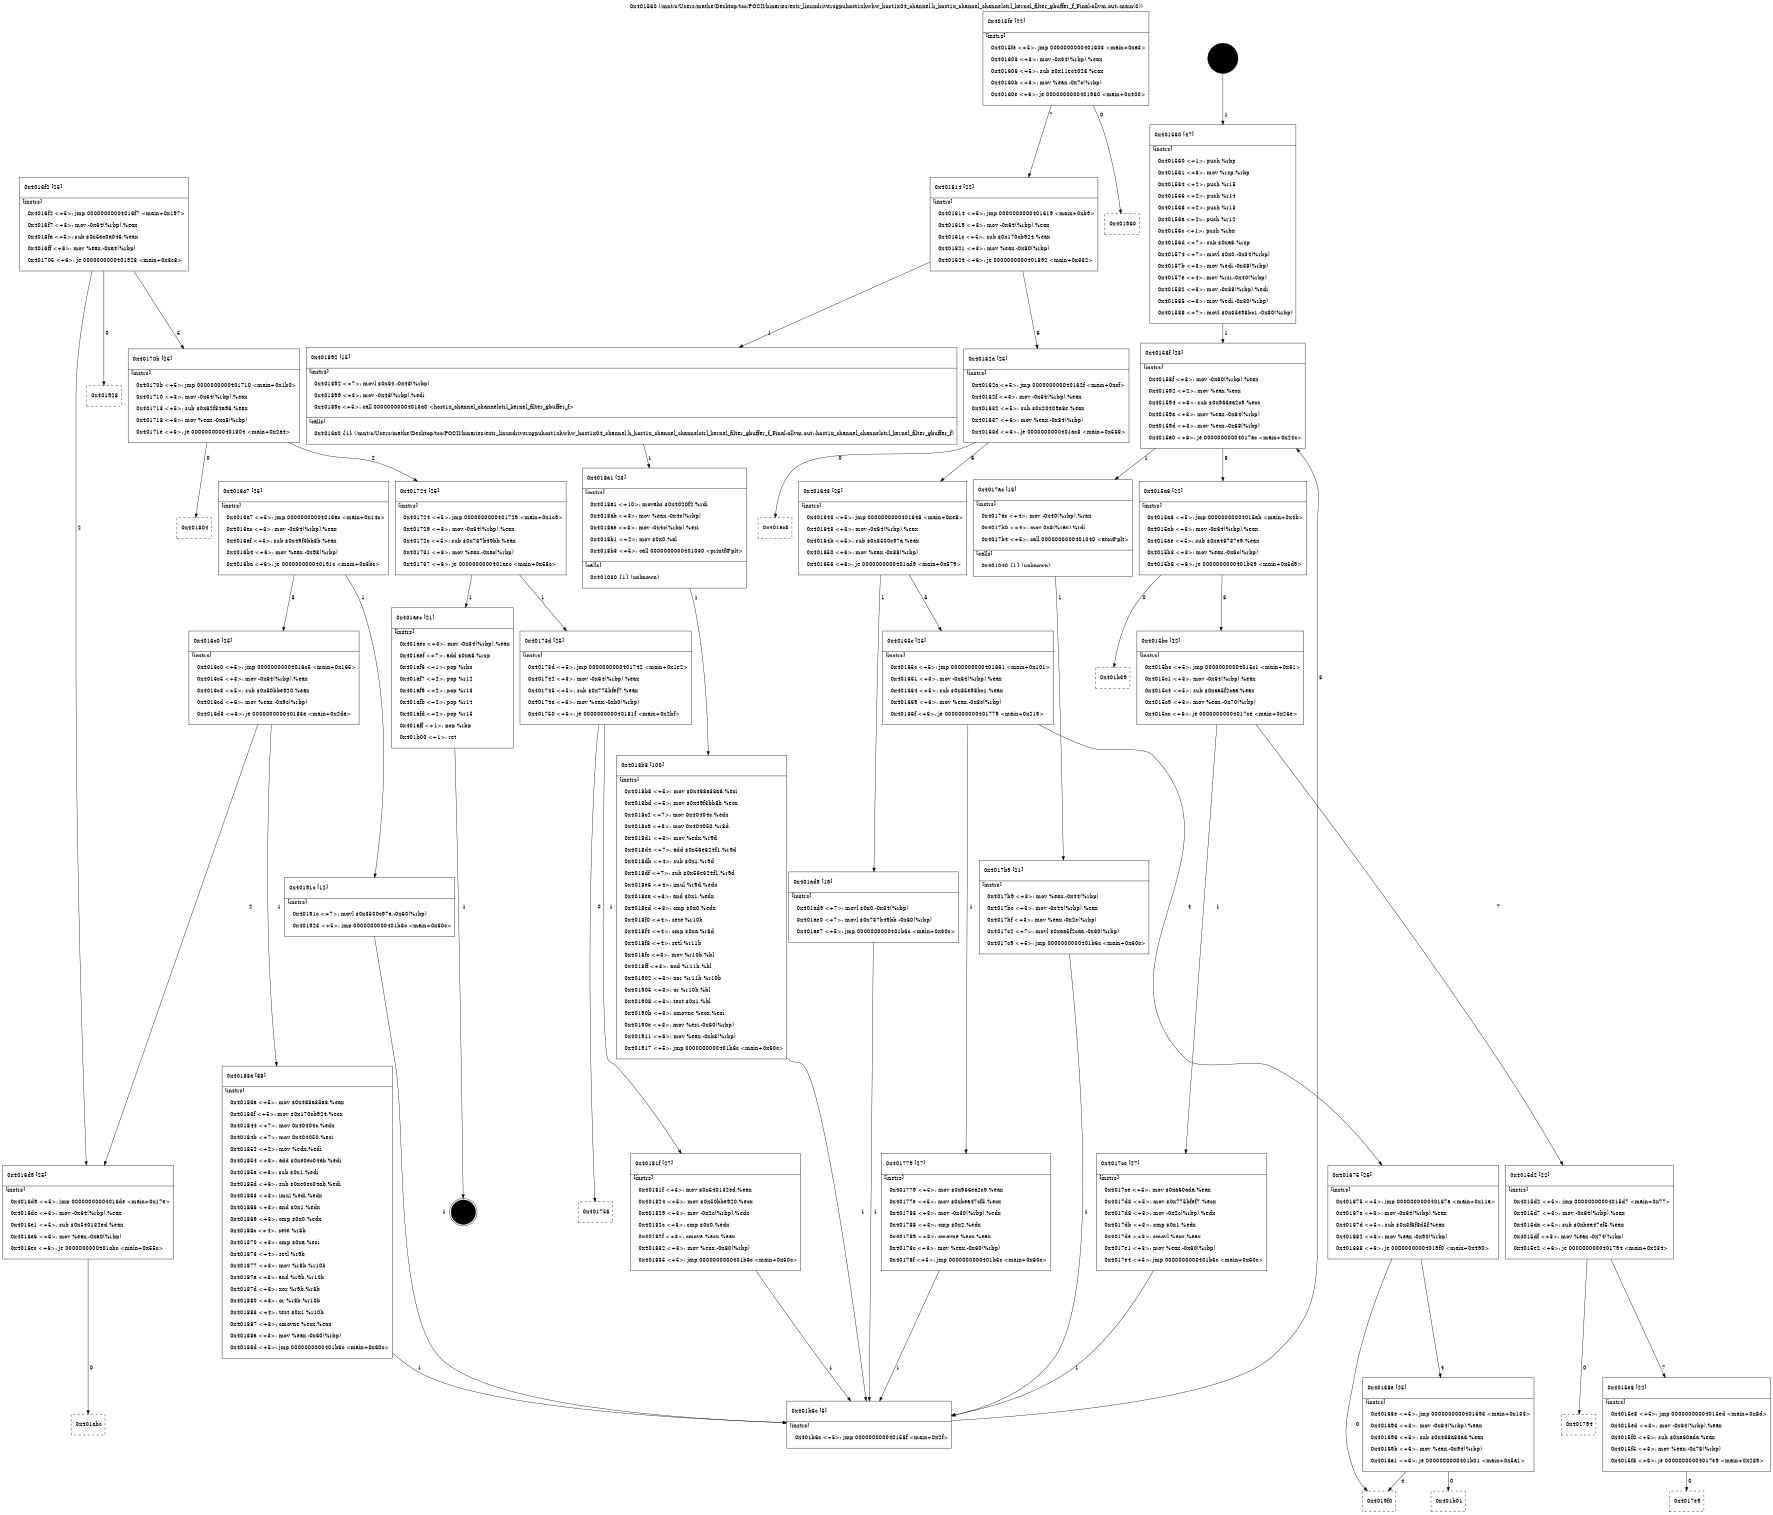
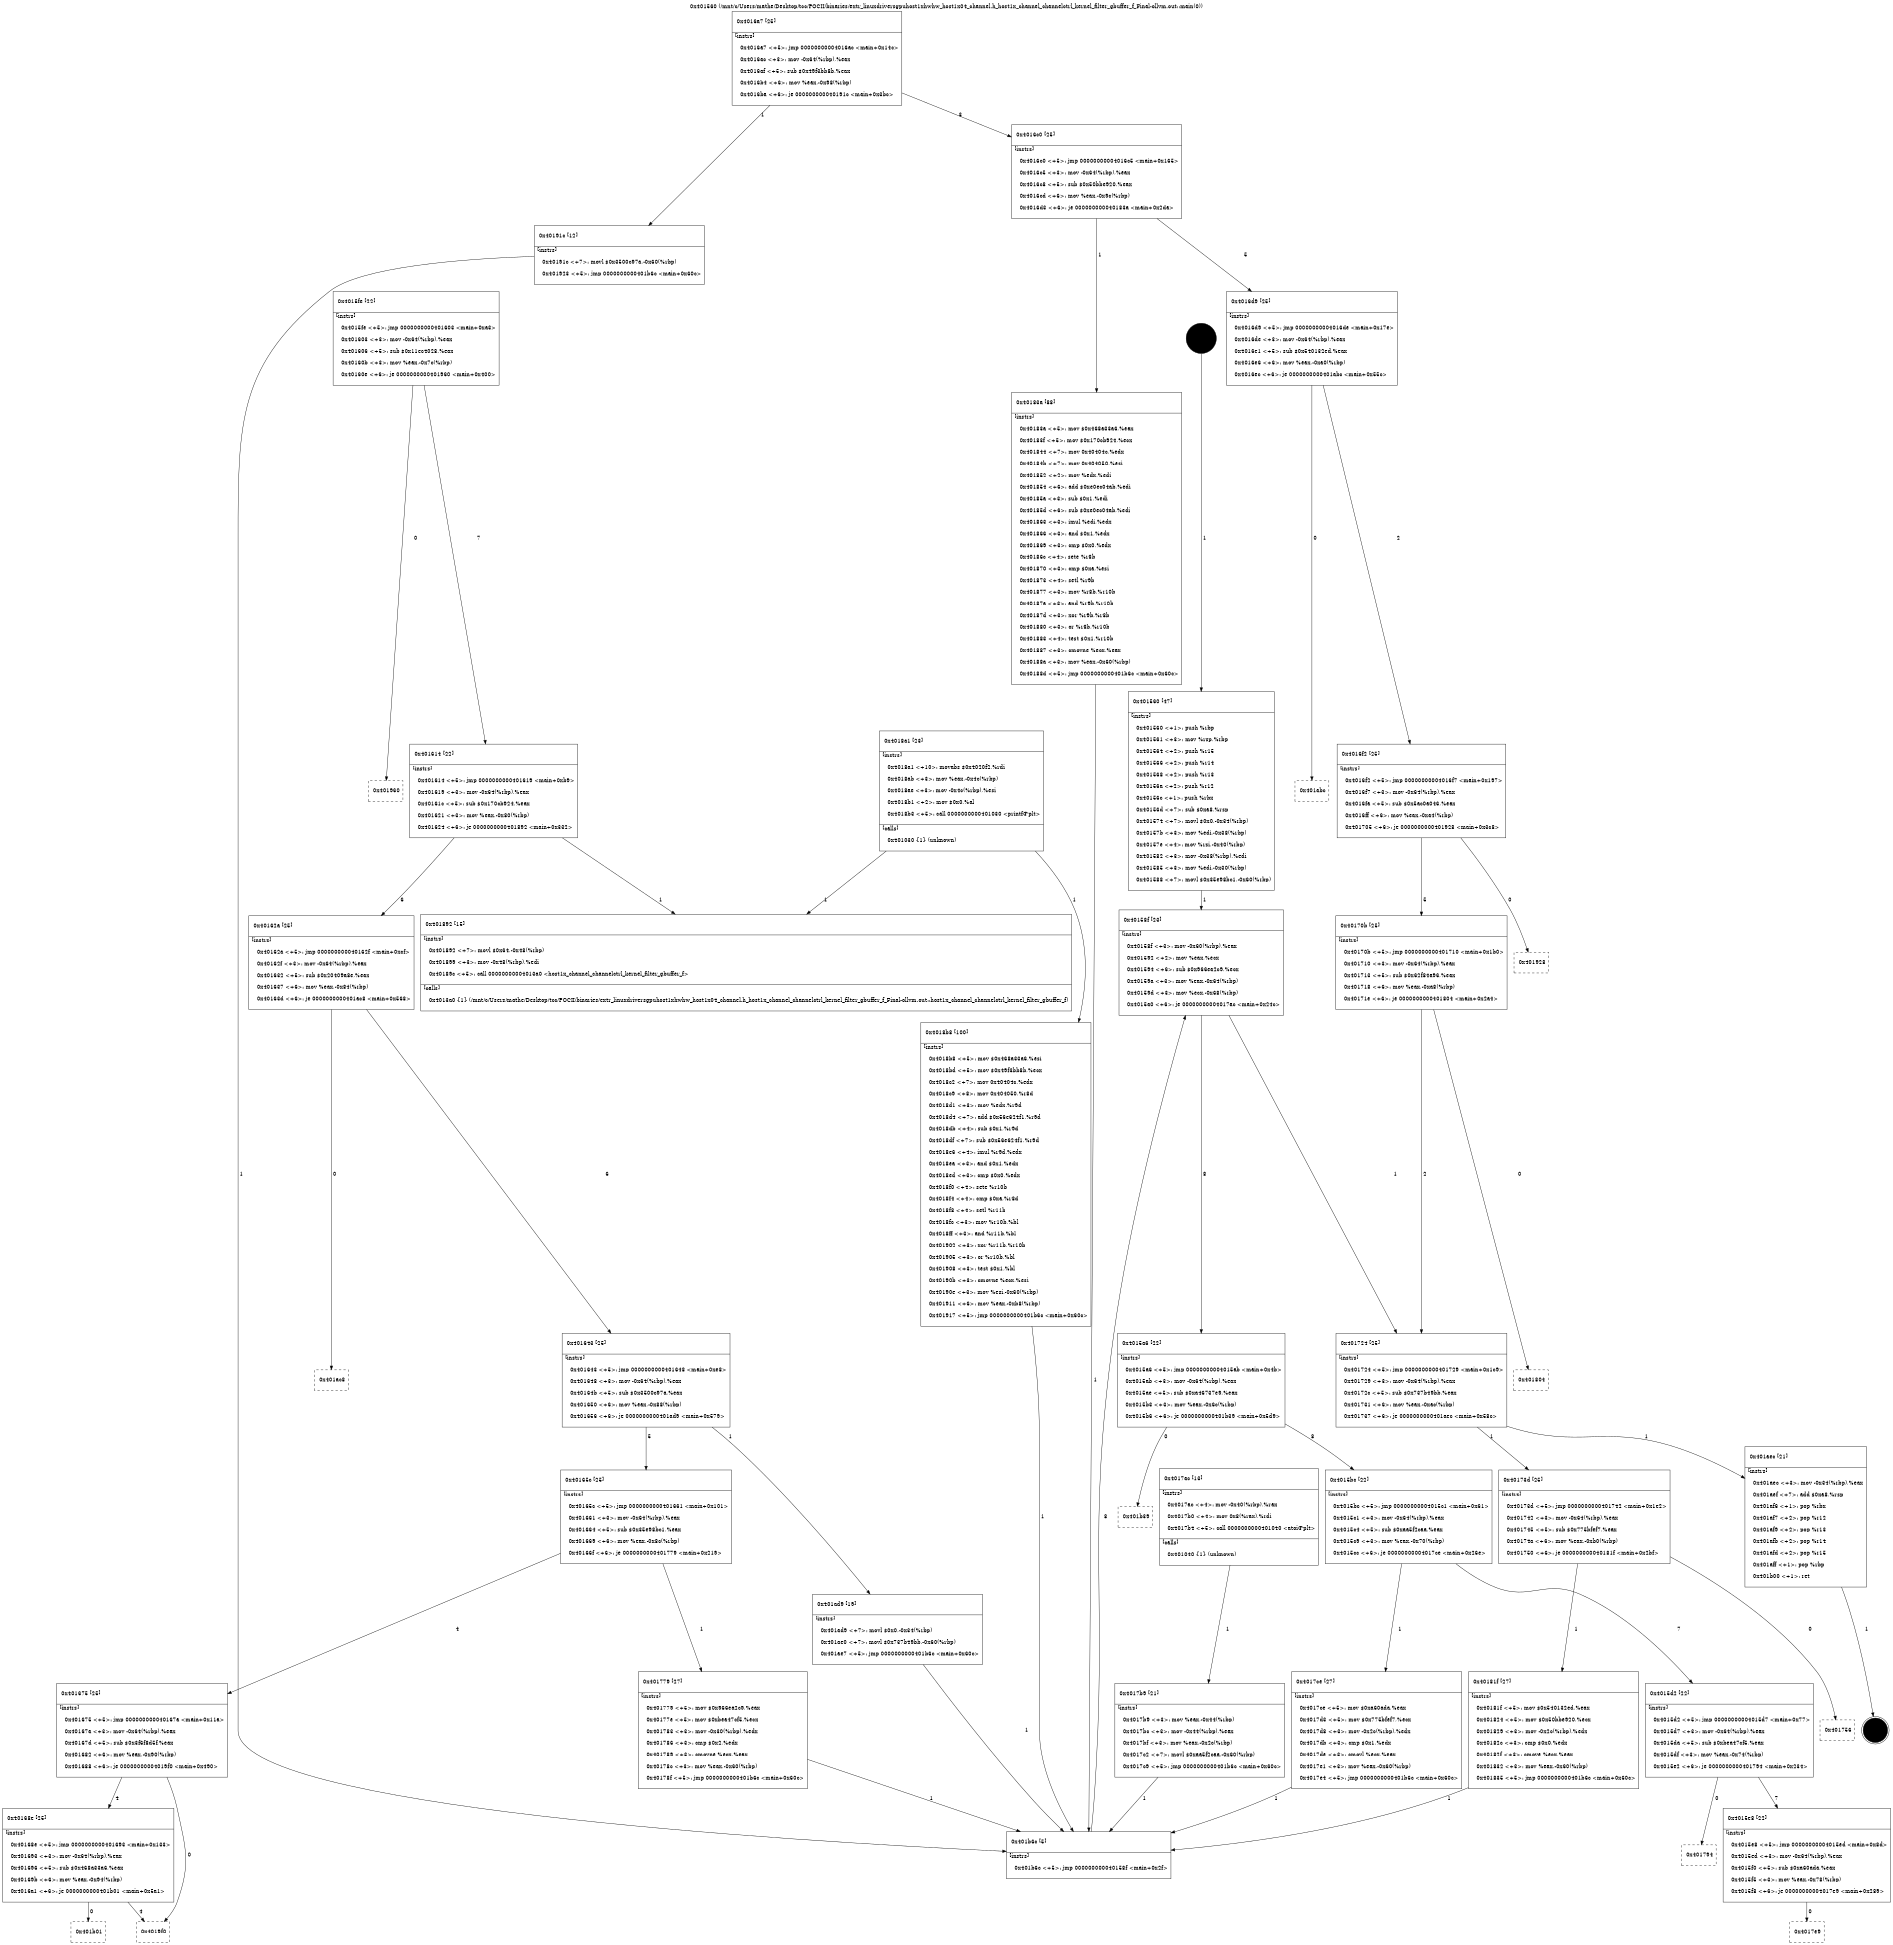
edge "0x401892 [15]" -> "0x4018a1 [23]": reversed
edge "0x40158f [23]" -> "0x4017ac [13]": now "0x40158f [23]" -> "0x401724 [25]"
edge "0x4016f2 [25]" -> "0x4016d9 [25]": reversed
edge "0x4016c0 [25]" -> "0x4016d9 [25]": label " 2" -> " 5"
